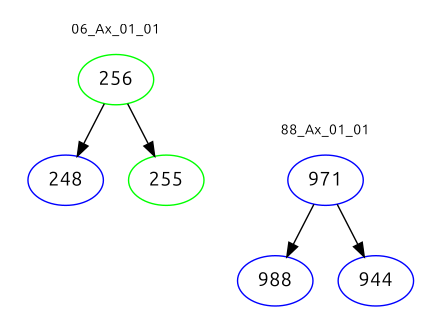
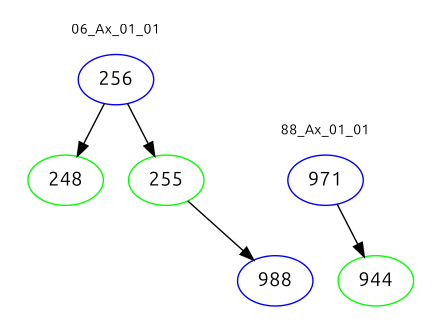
node "256": color green -> blue
node "248": color blue -> green
edge "971" -> "988": now "255" -> "988"
node "944": color blue -> green
